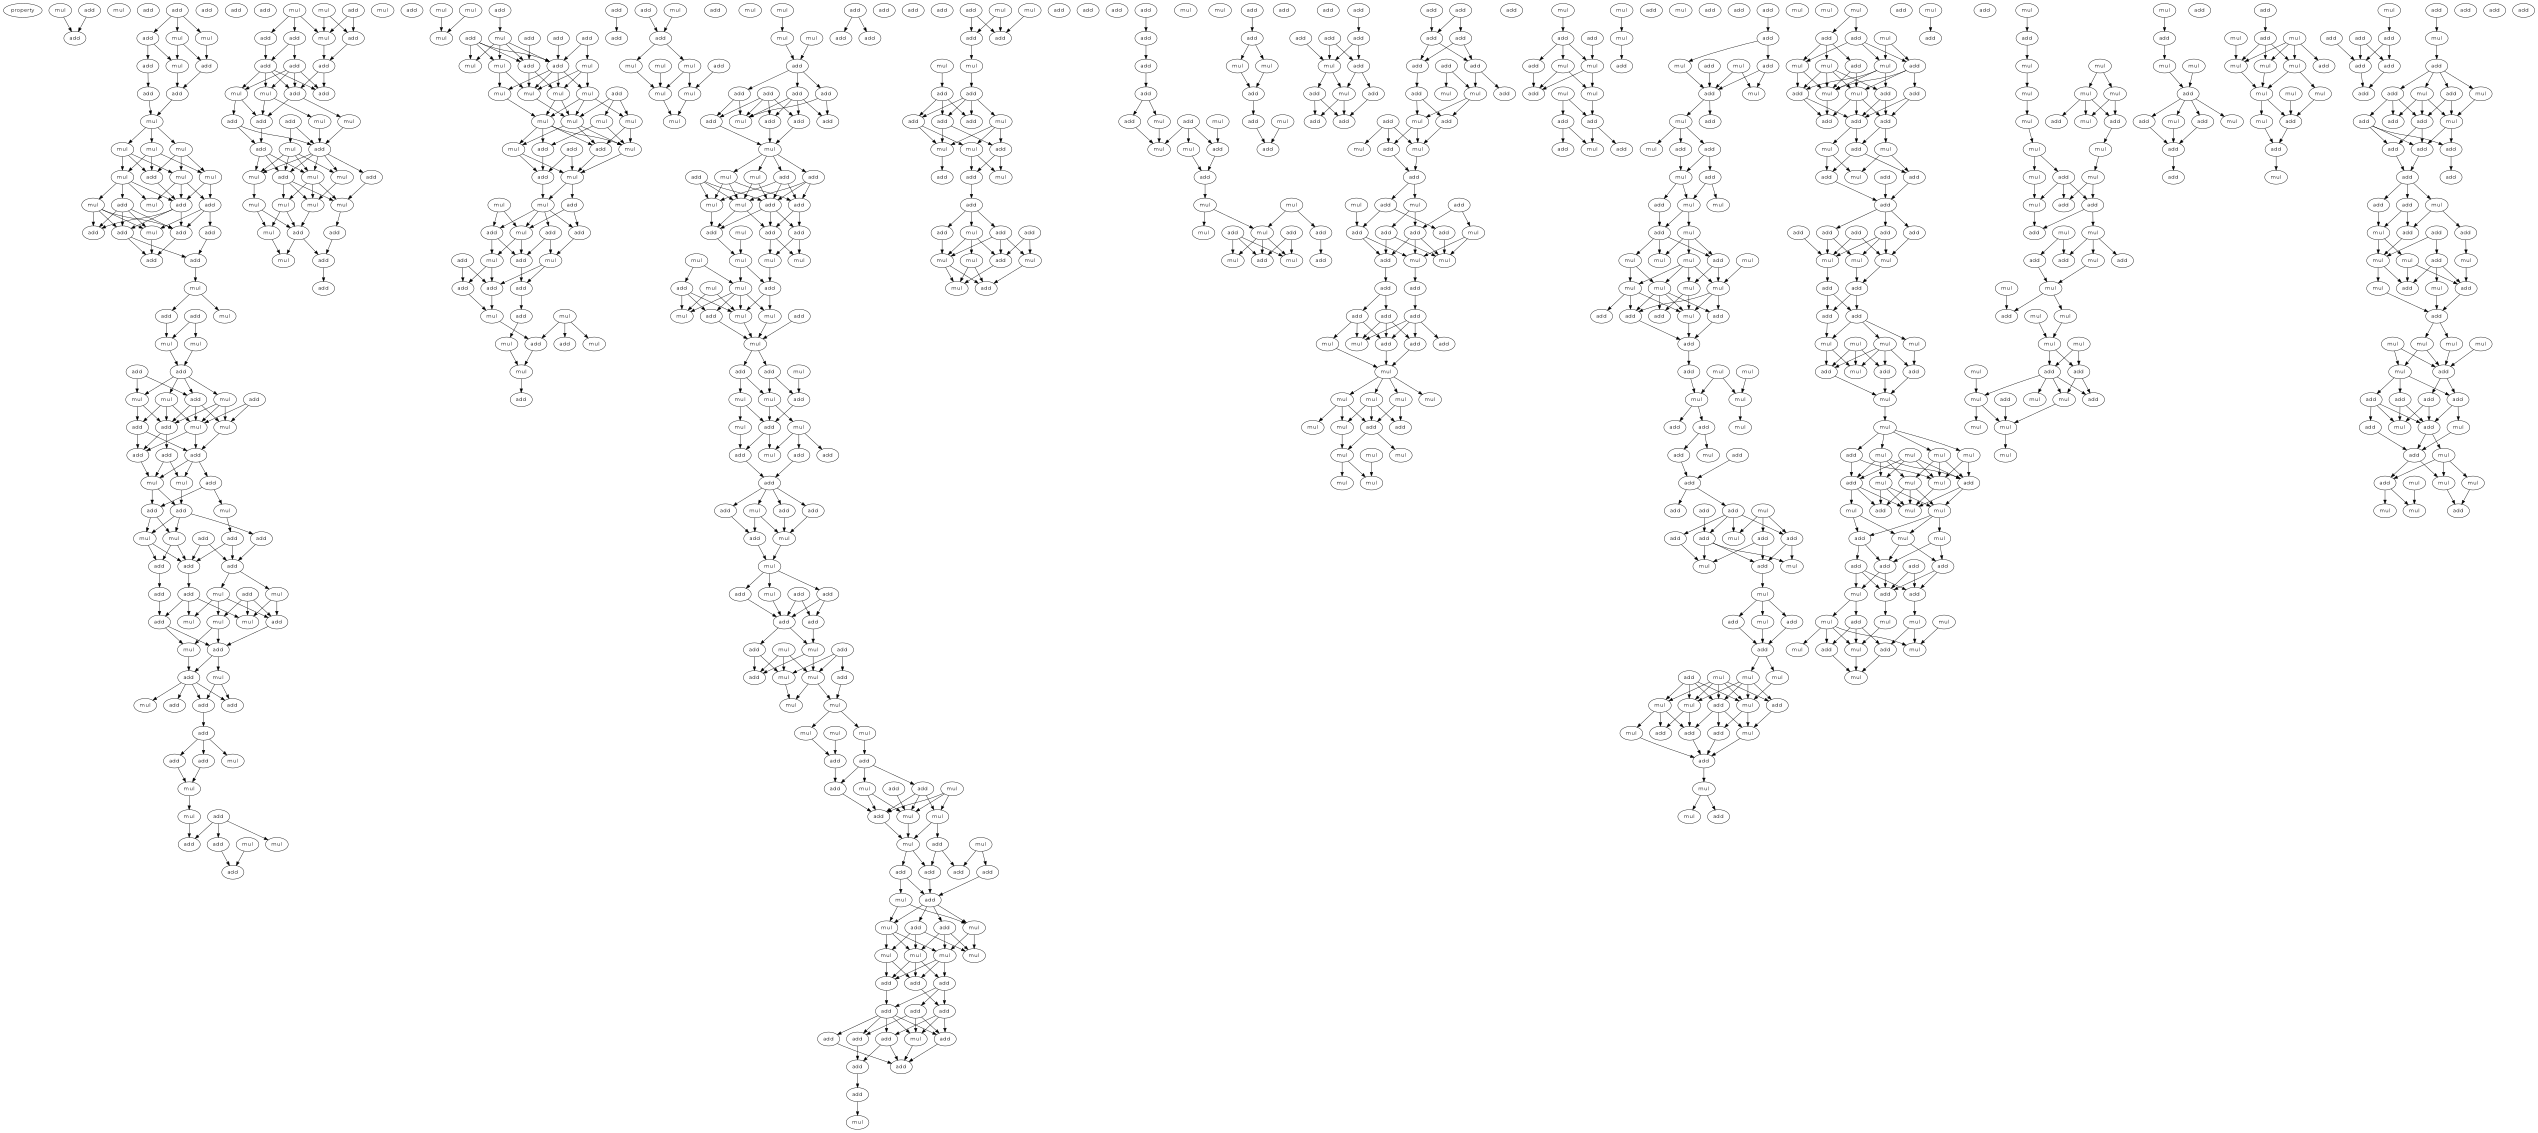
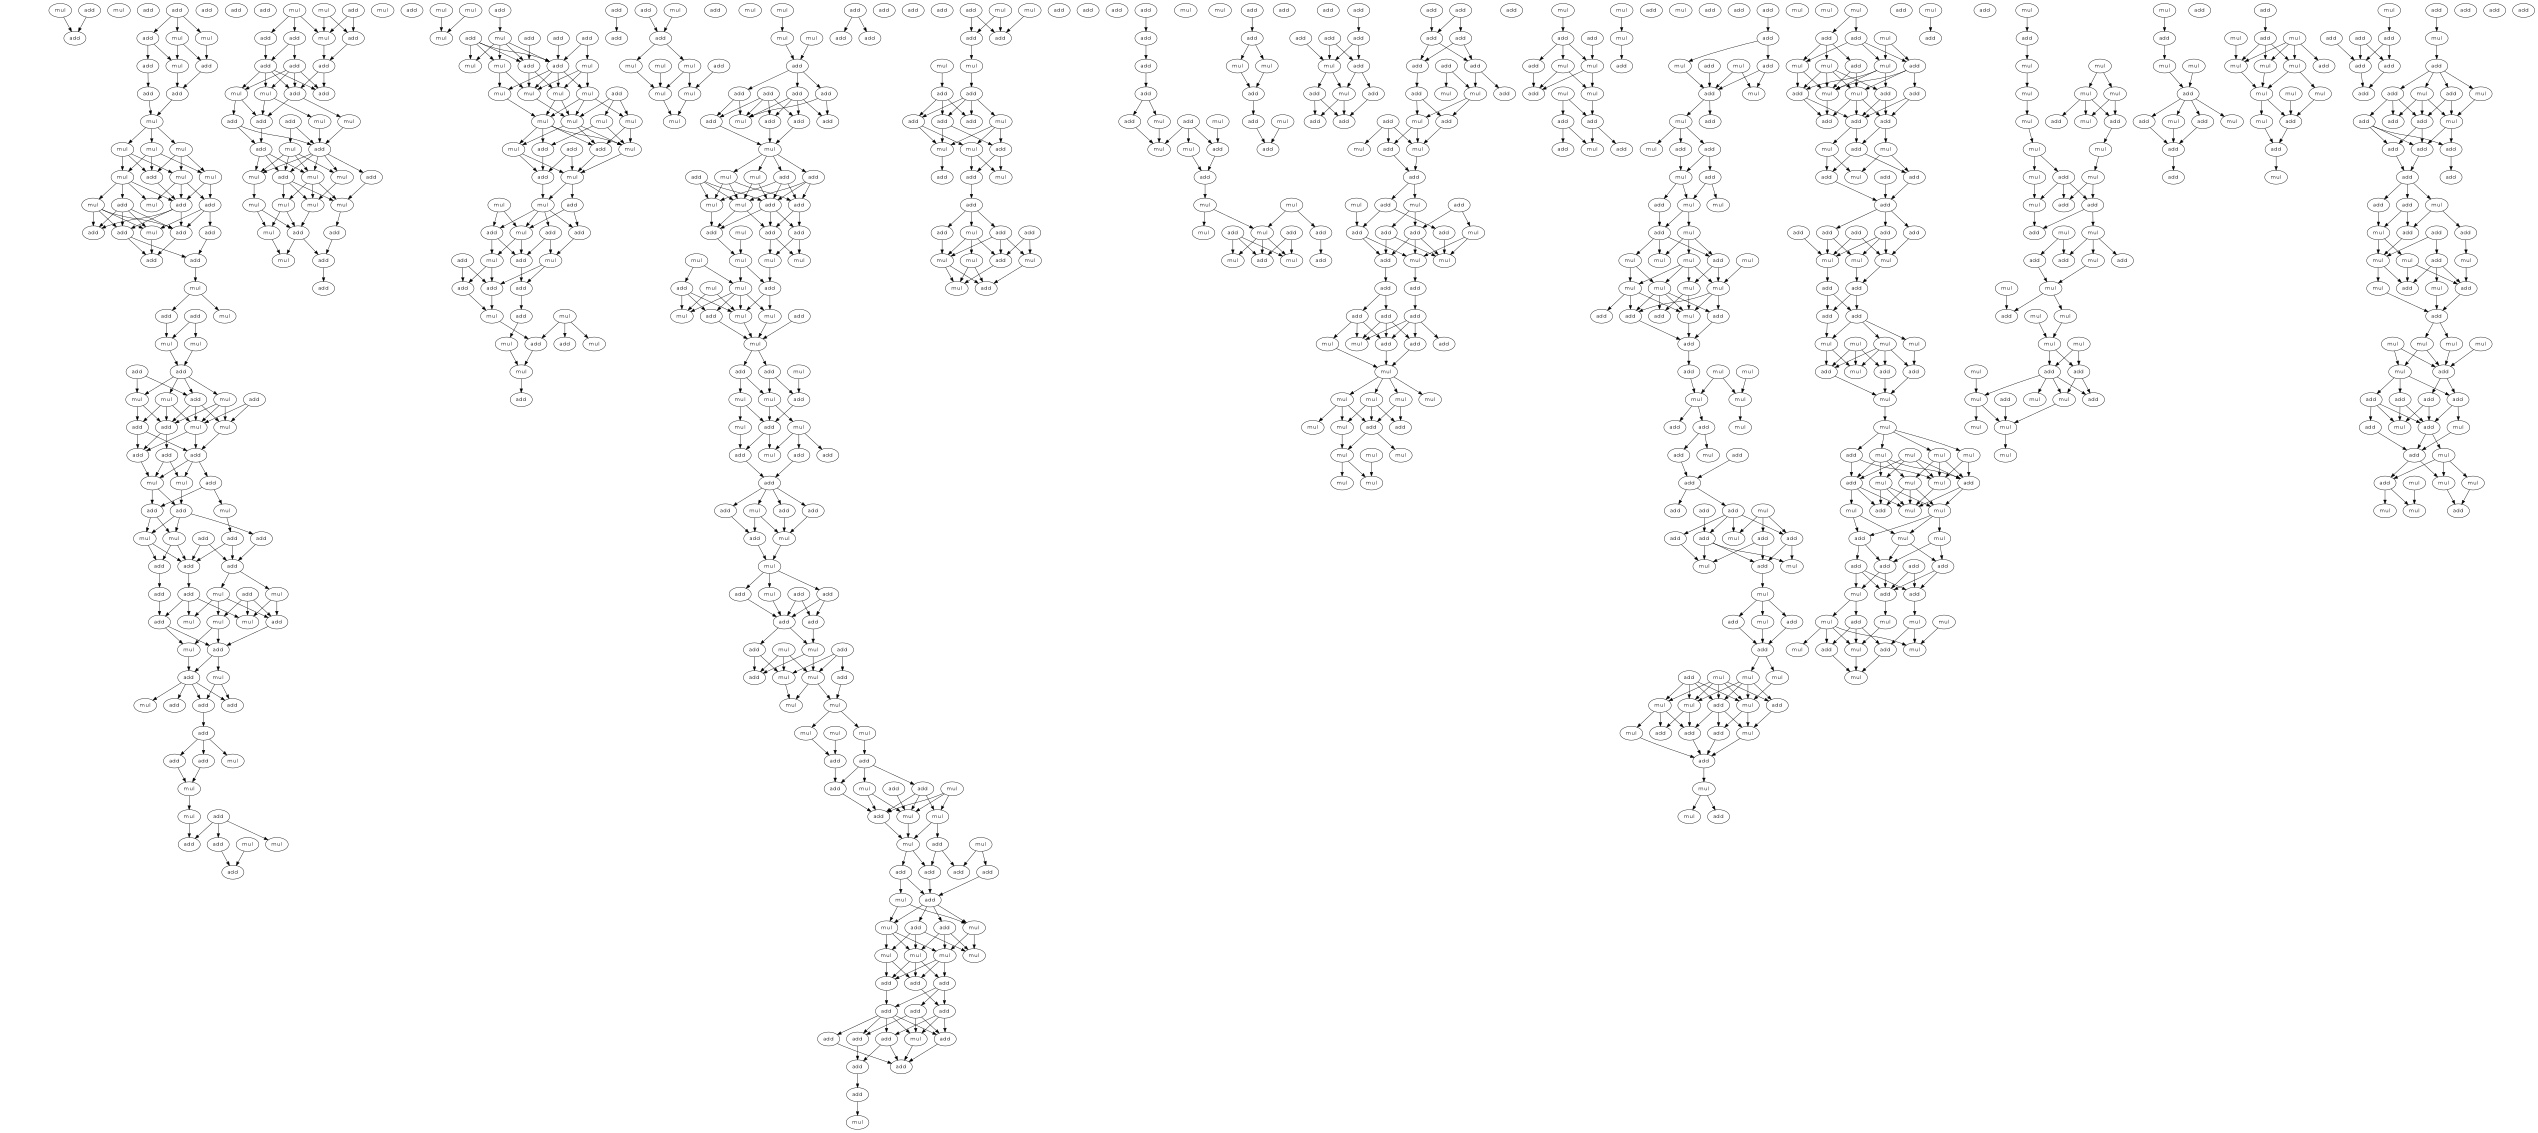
node "property": removed
